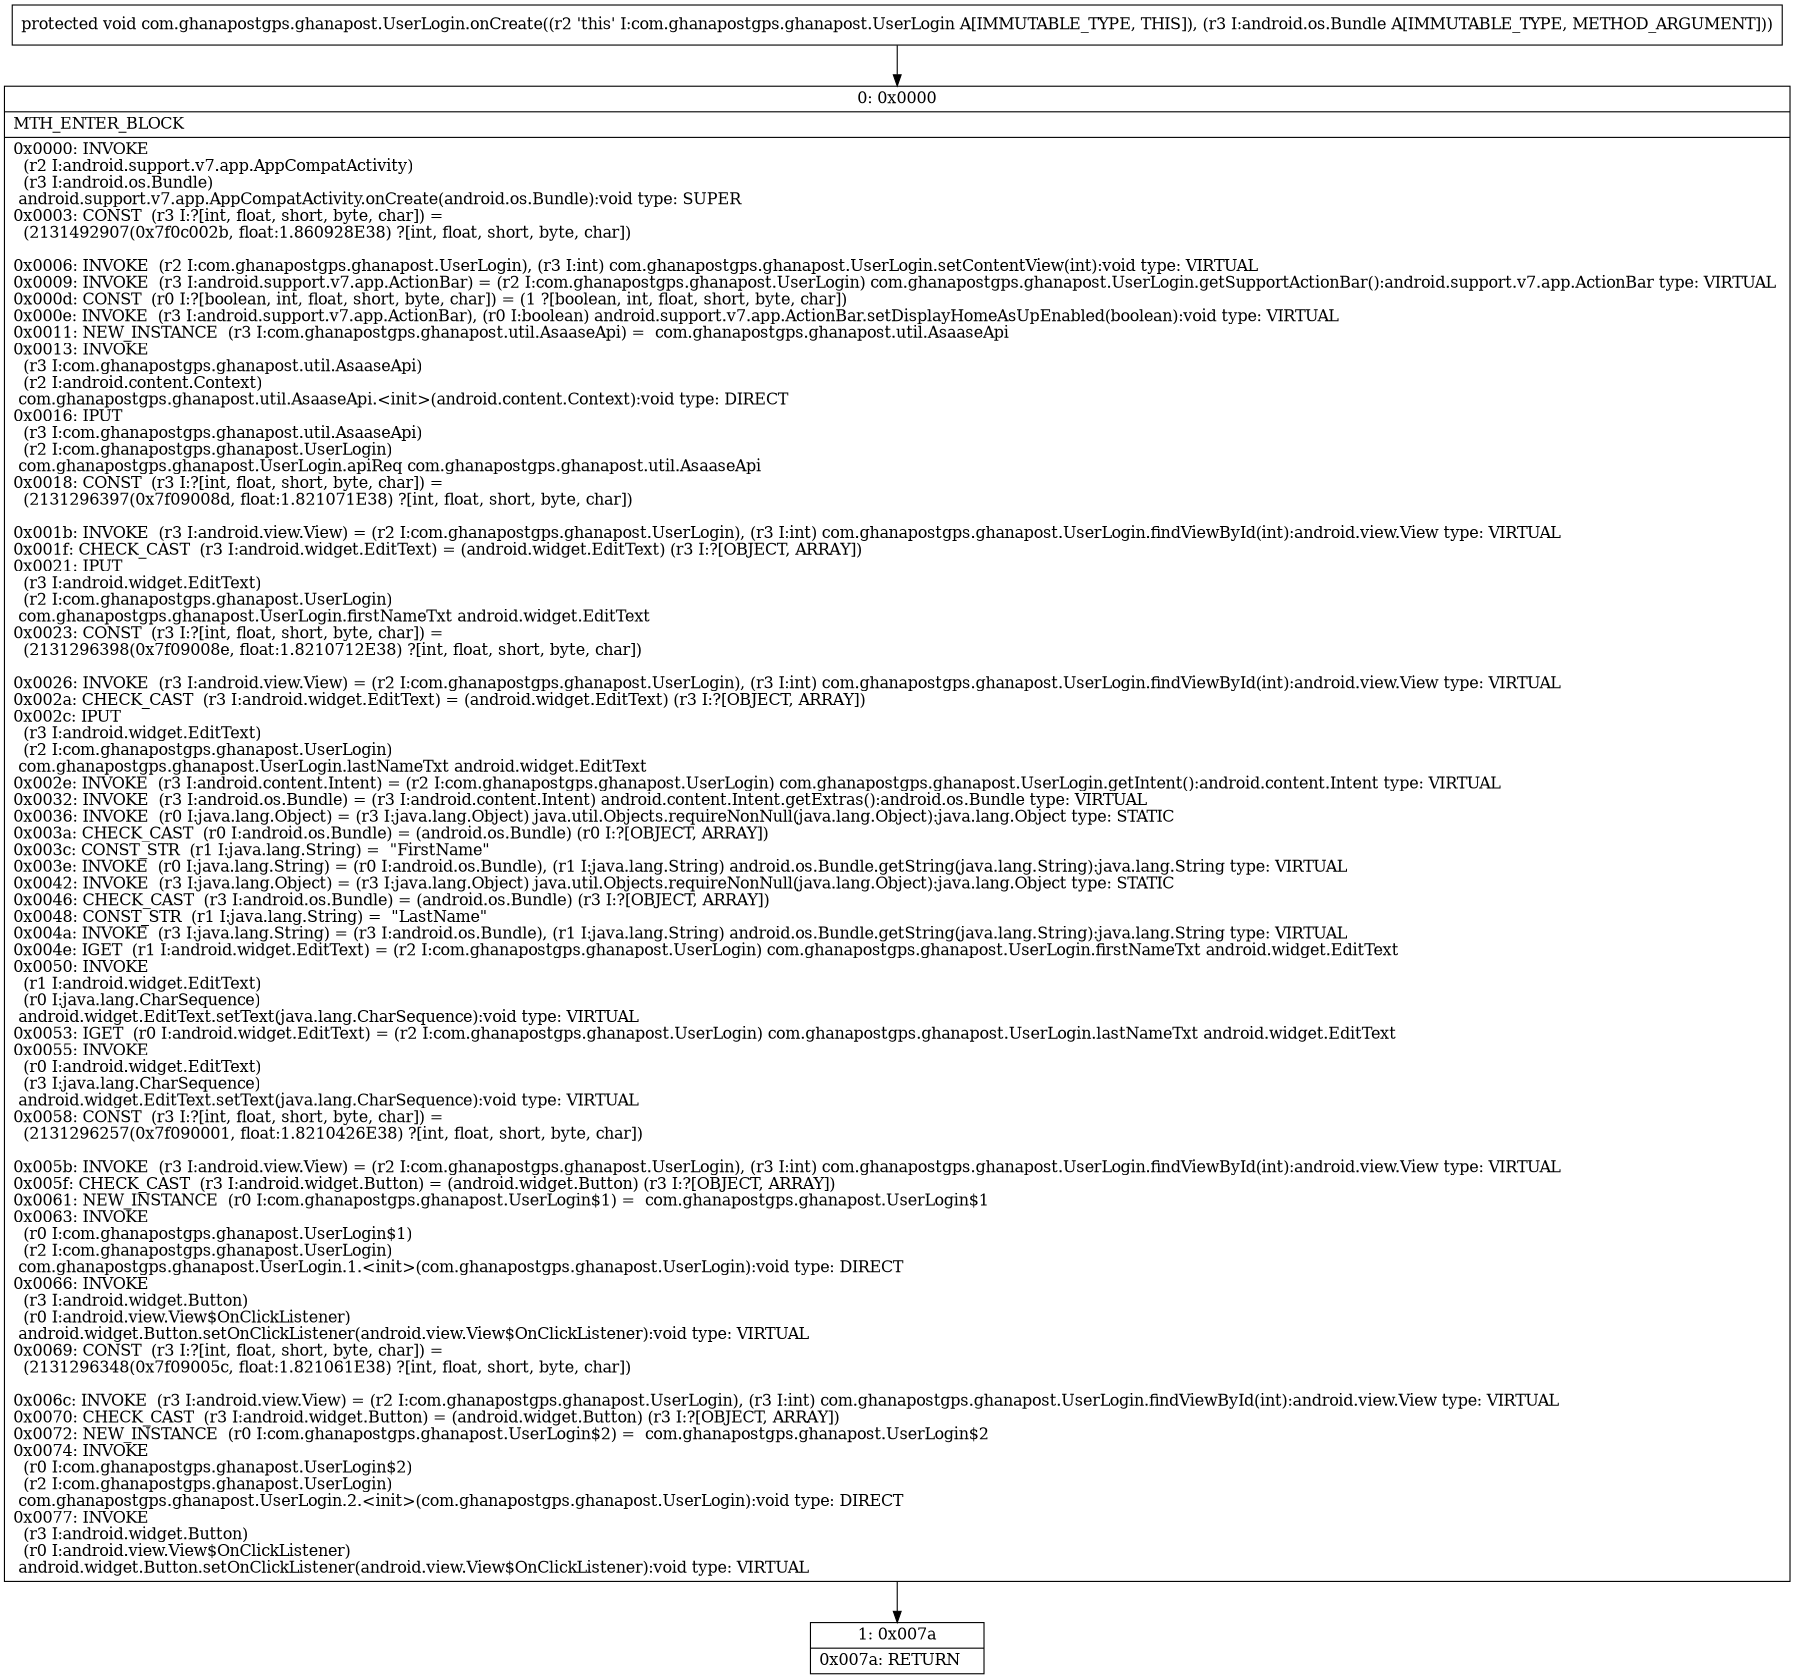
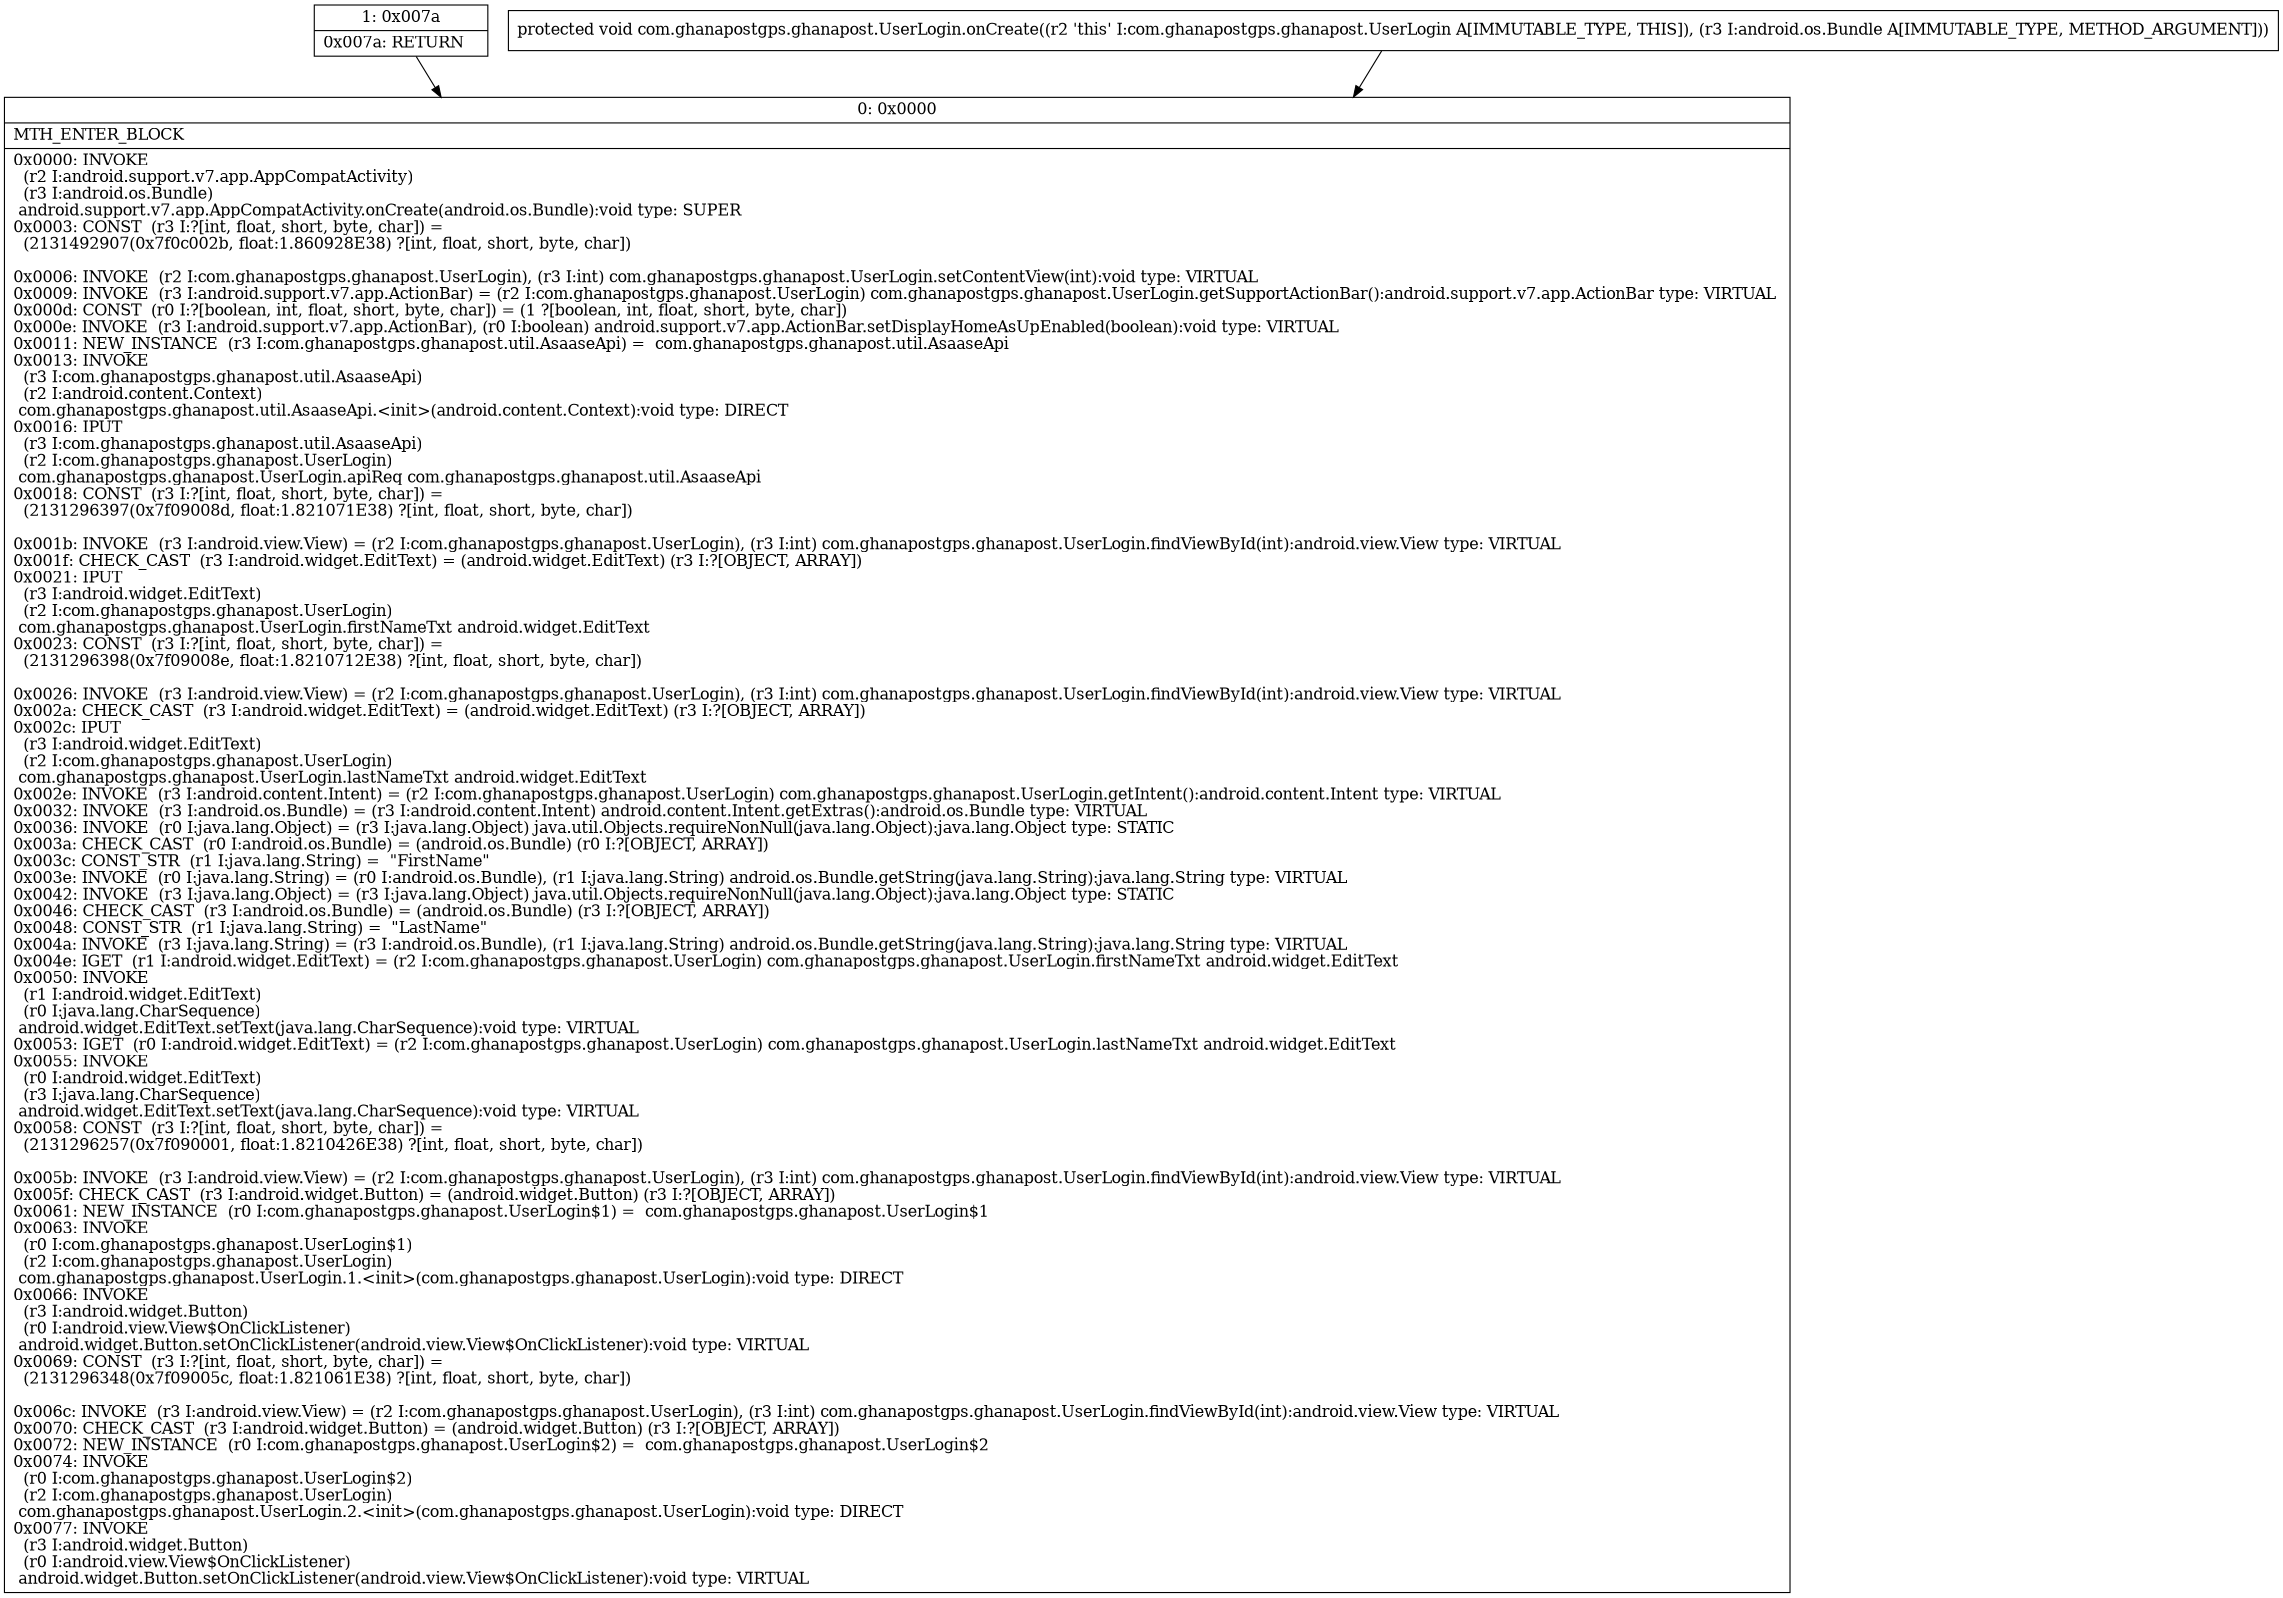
edge "0: 0x0000" -> "1: 0x007a": reversed
